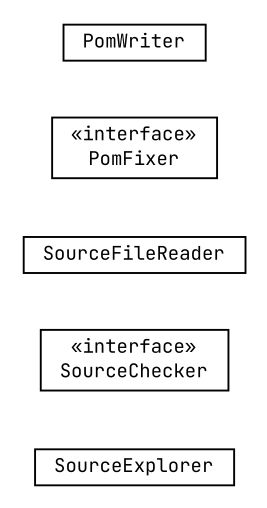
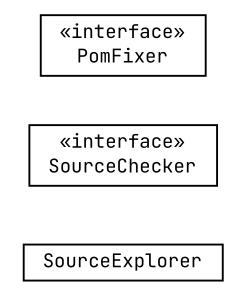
node "PomWriter": removed
node "SourceFileReader": removed
